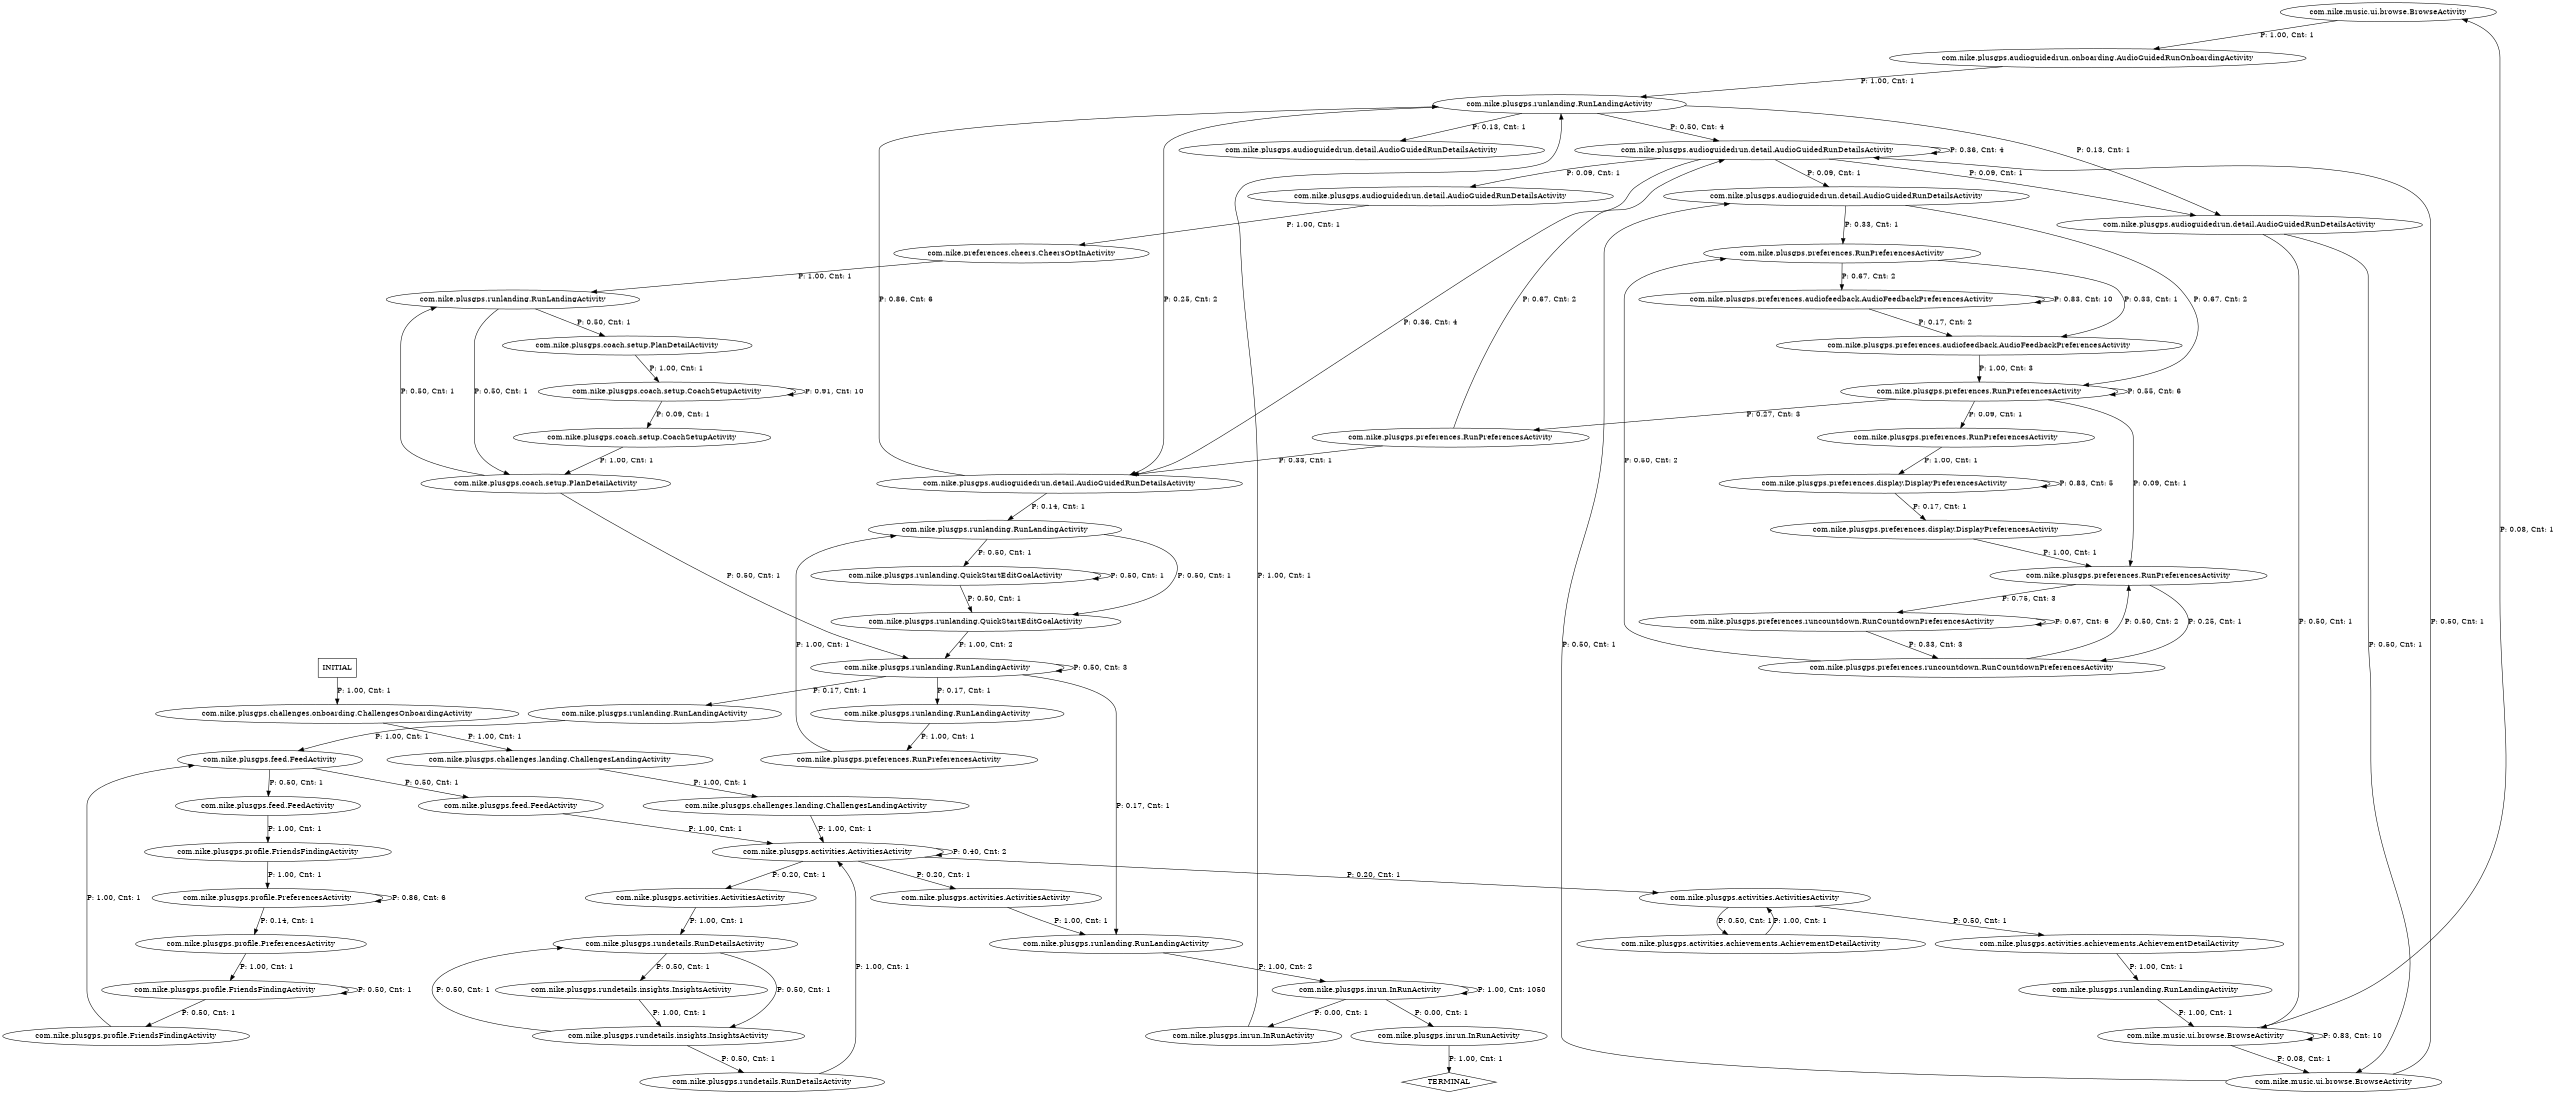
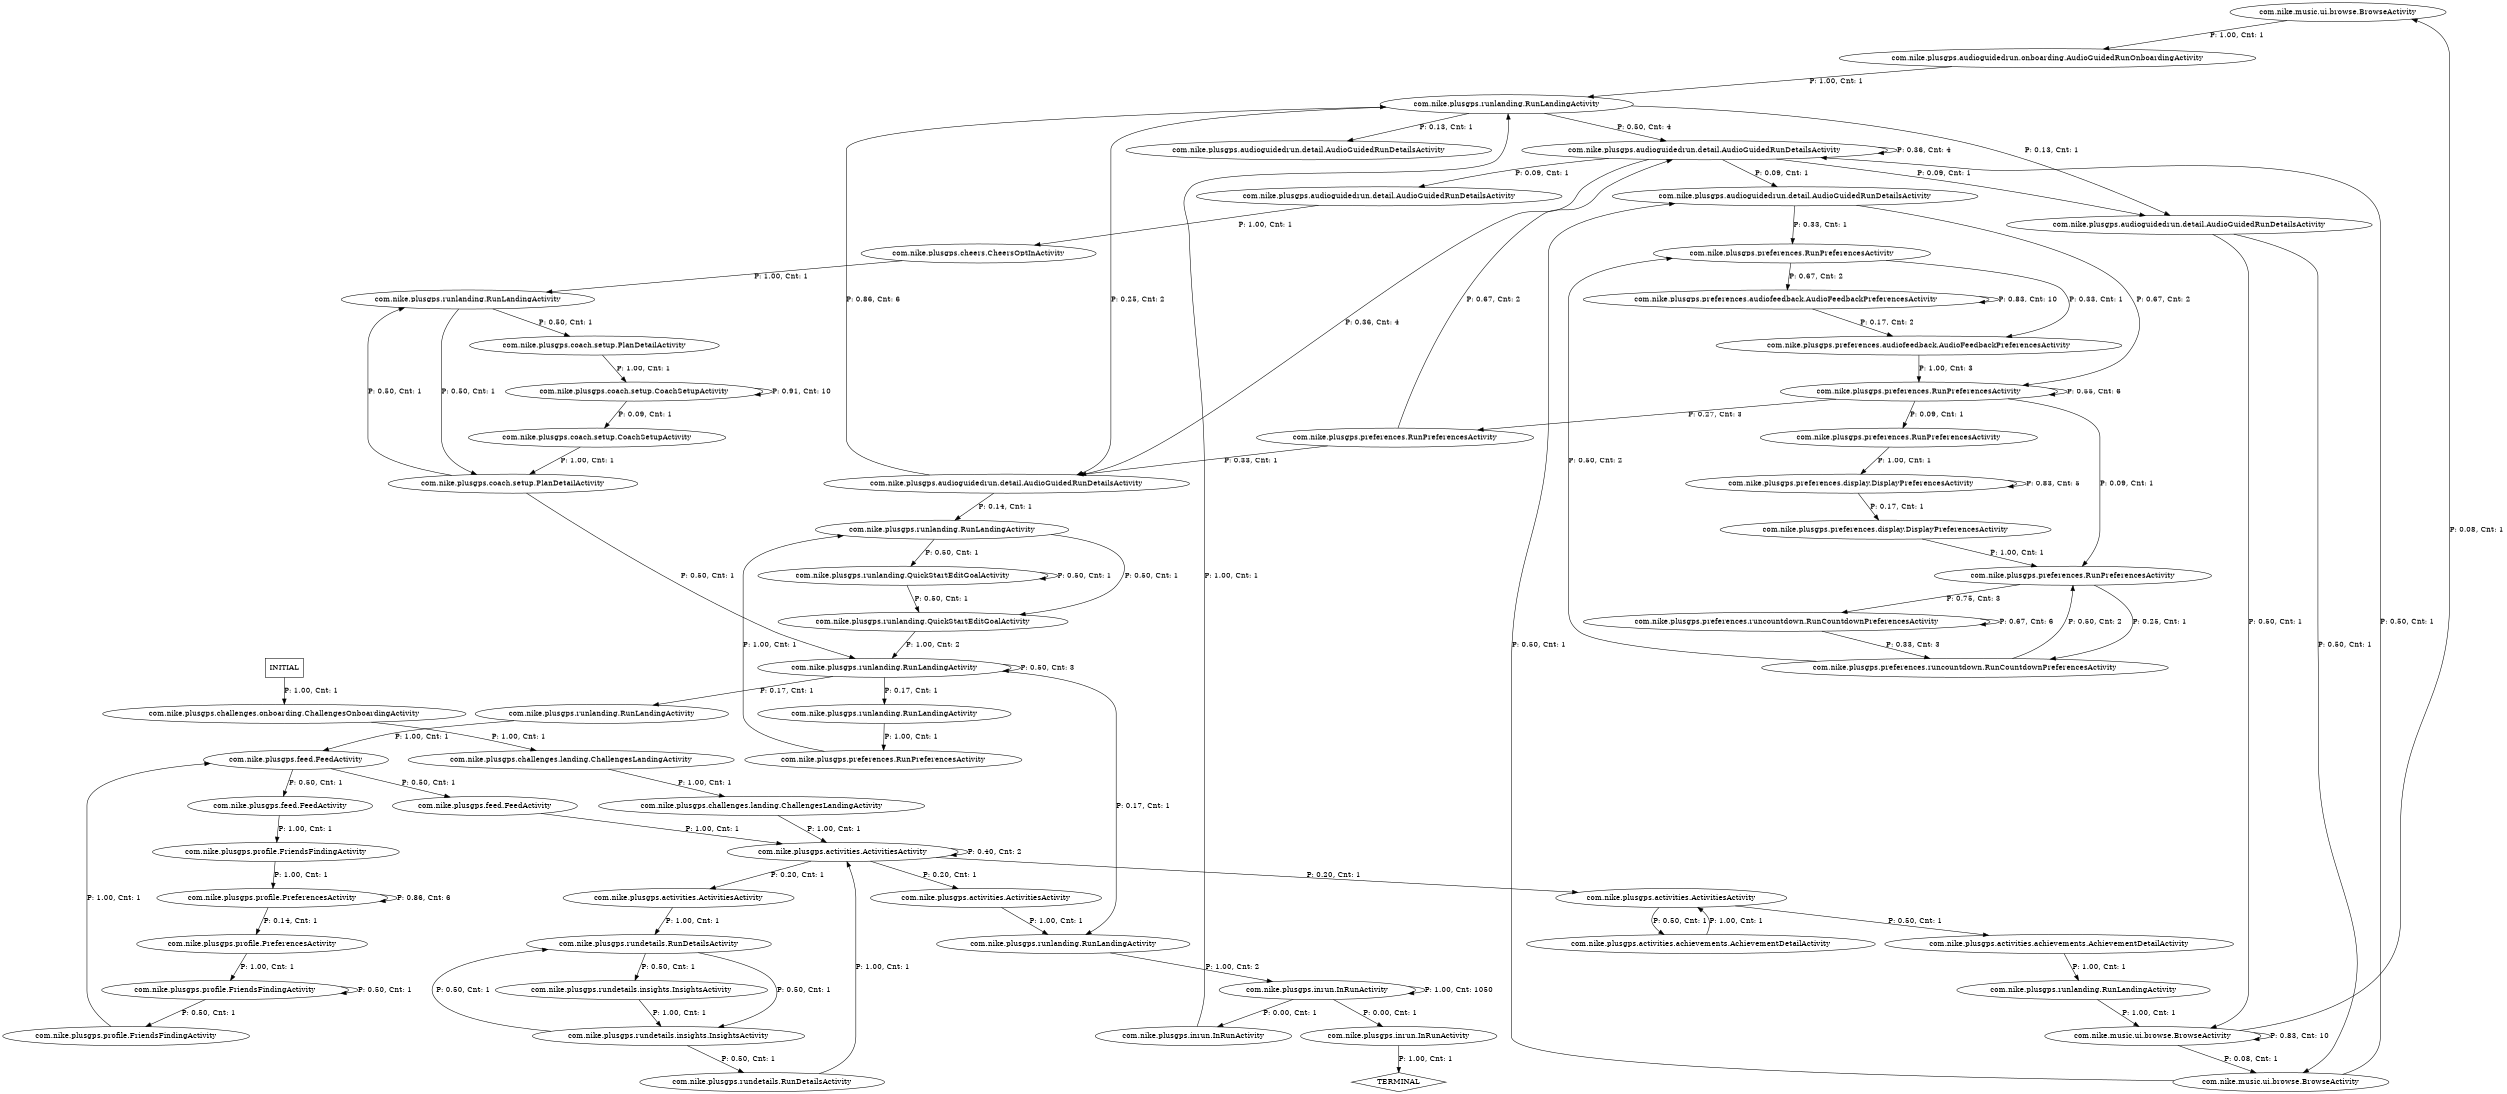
node "com.nike.preferences.cheers.CheersOptInActivity": label "com.nike.preferences.cheers.CheersOptInActivity" -> "com.nike.plusgps.cheers.CheersOptInActivity"
